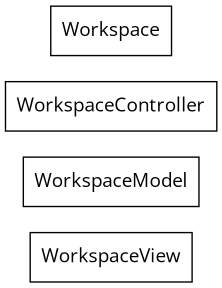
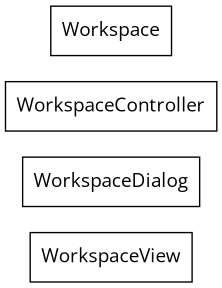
node "WorkspaceDialog": added
node "WorkspaceModel": removed
